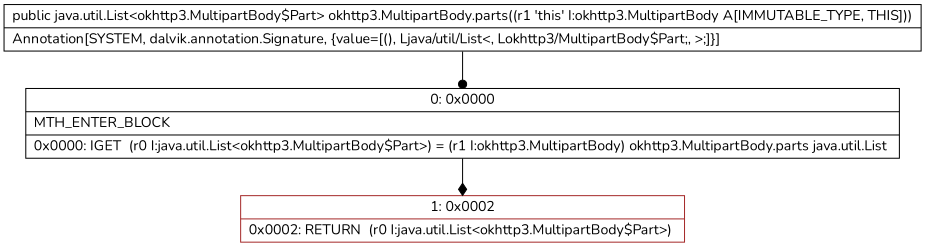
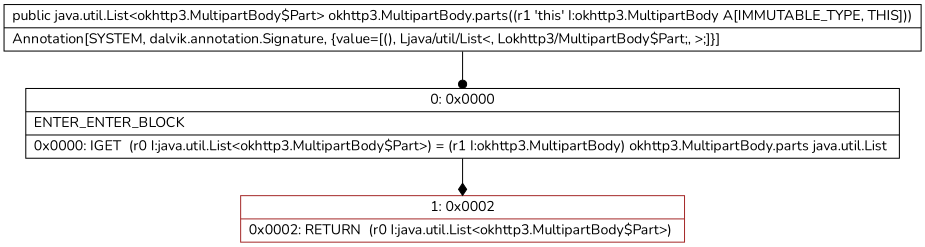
node "0: 0x0000": text "MTH_ENTER_BLOCK" -> "ENTER_ENTER_BLOCK"
